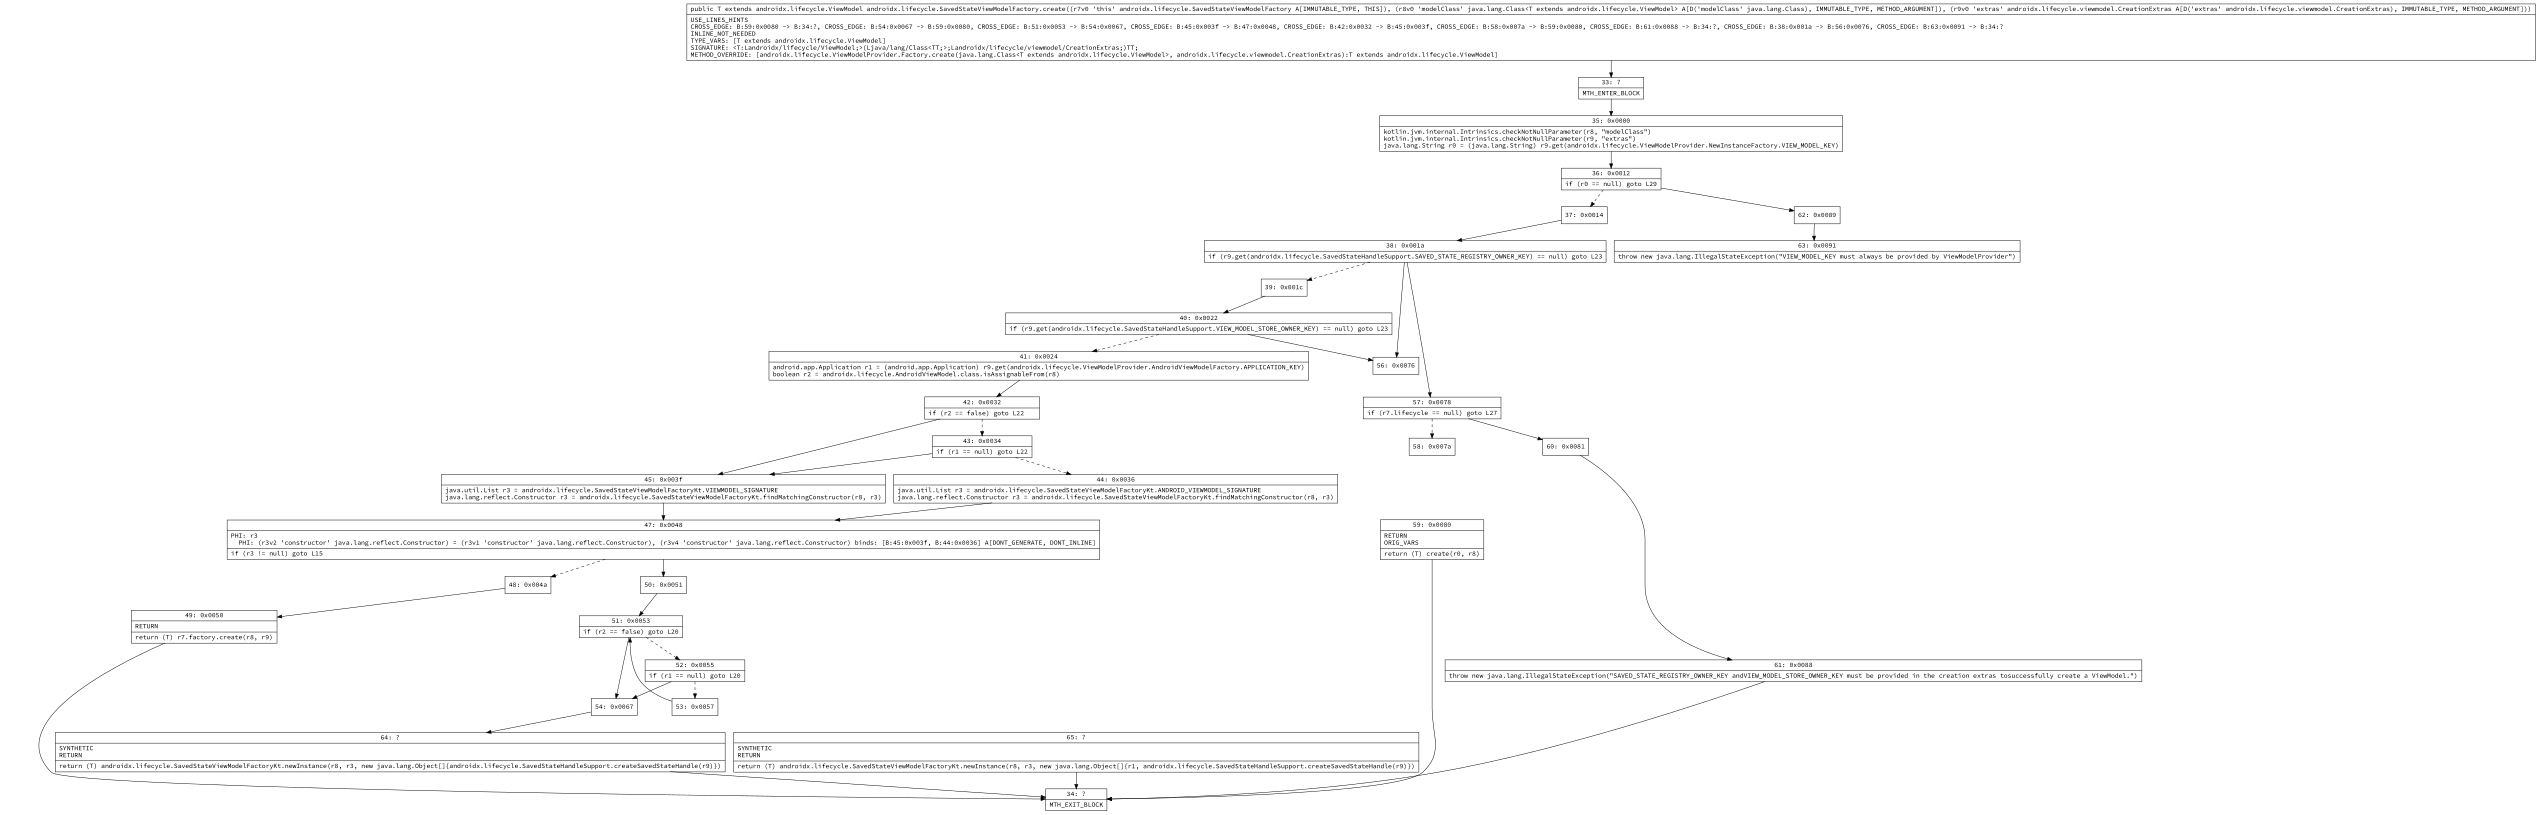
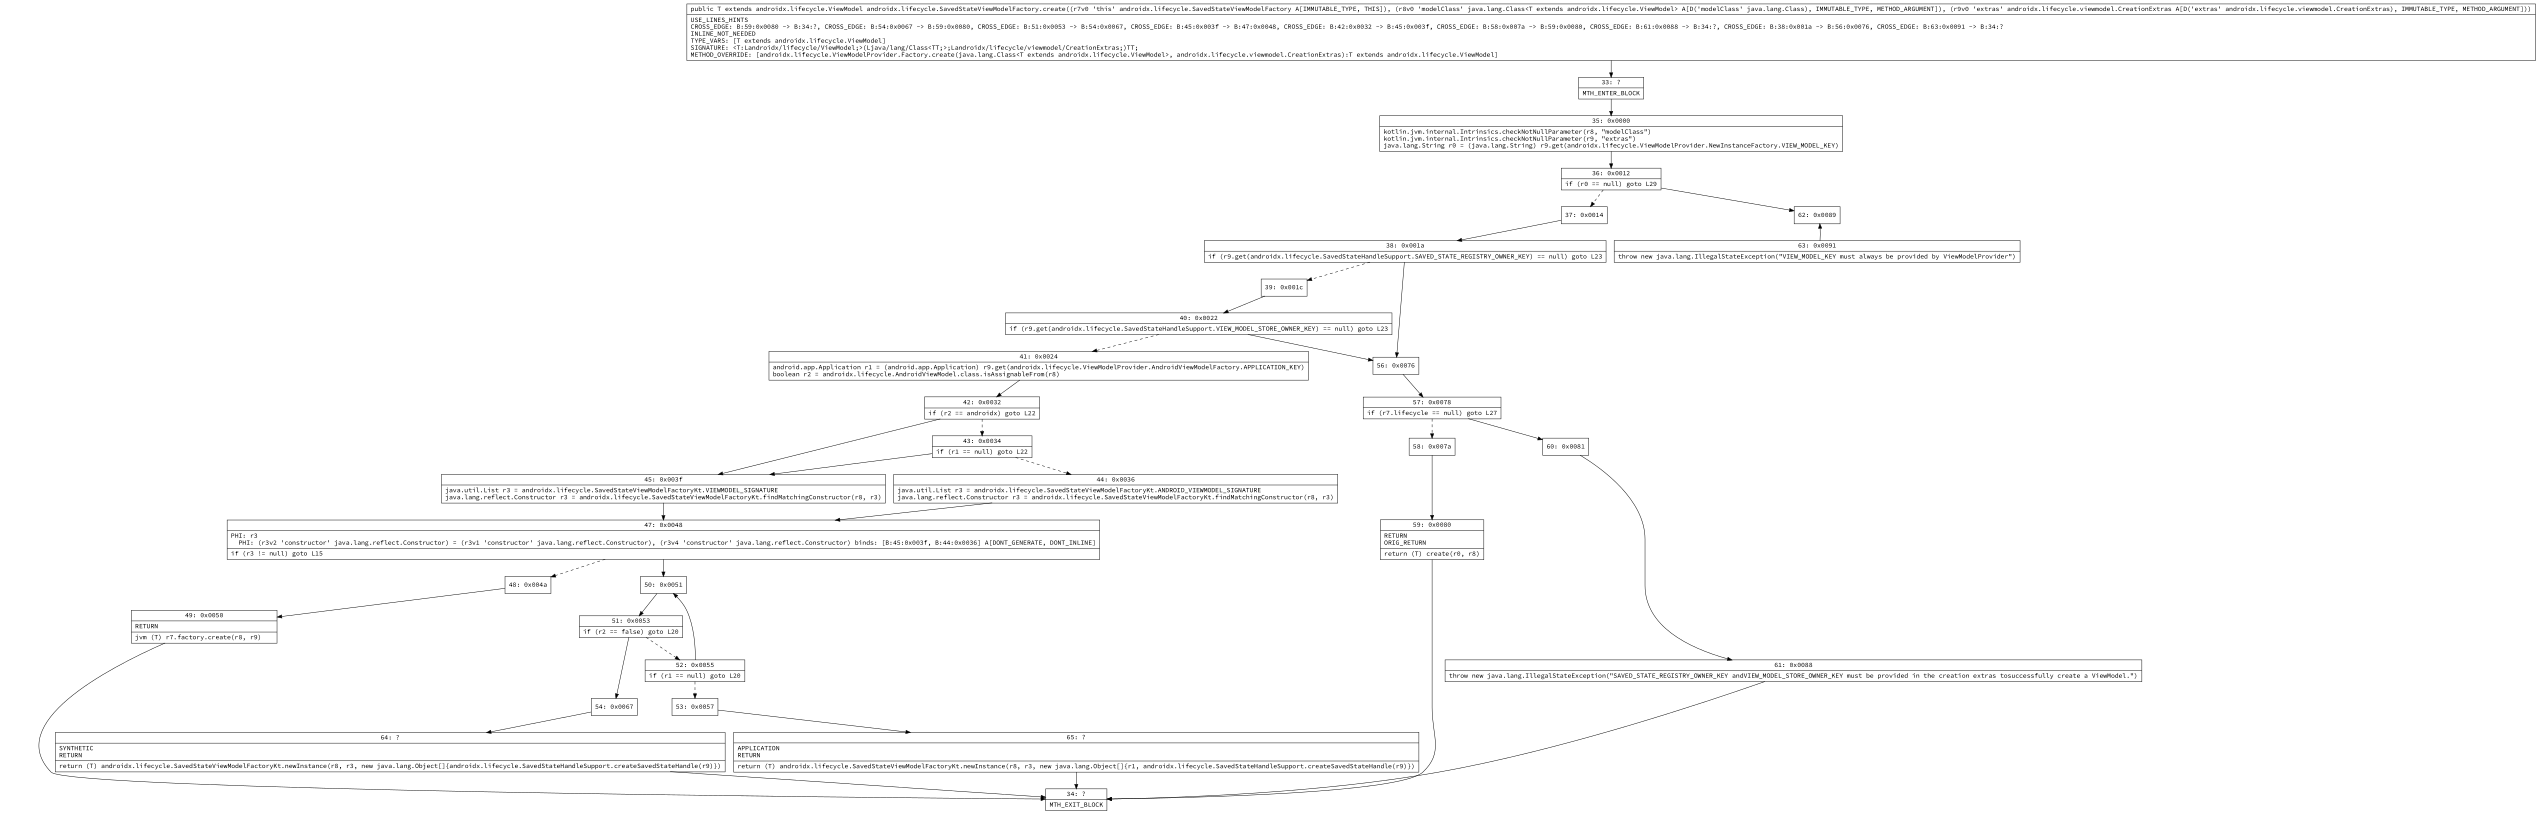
edge "62: 0x0089" -> "63: 0x0091": reversed
edge "38: 0x001a" -> "57: 0x0078": now "56: 0x0076" -> "57: 0x0078"
node "42: 0x0032": text "if (r2 == false) goto L22" -> "if (r2 == androidx) goto L22"
edge "58: 0x007a" -> "59: 0x0080": added
node "59: 0x0080": text "ORIG_VARS" -> "ORIG_RETURN"
node "49: 0x0050": text "return (T) r7.factory.create(r8, r9)" -> "jvm (T) r7.factory.create(r8, r9)"
edge "53: 0x0057" -> "51: 0x0053": now "53: 0x0057" -> "65: ?"
edge "52: 0x0055" -> "54: 0x0067": now "52: 0x0055" -> "50: 0x0051"
node "65: ?": text "SYNTHETIC" -> "APPLICATION"
